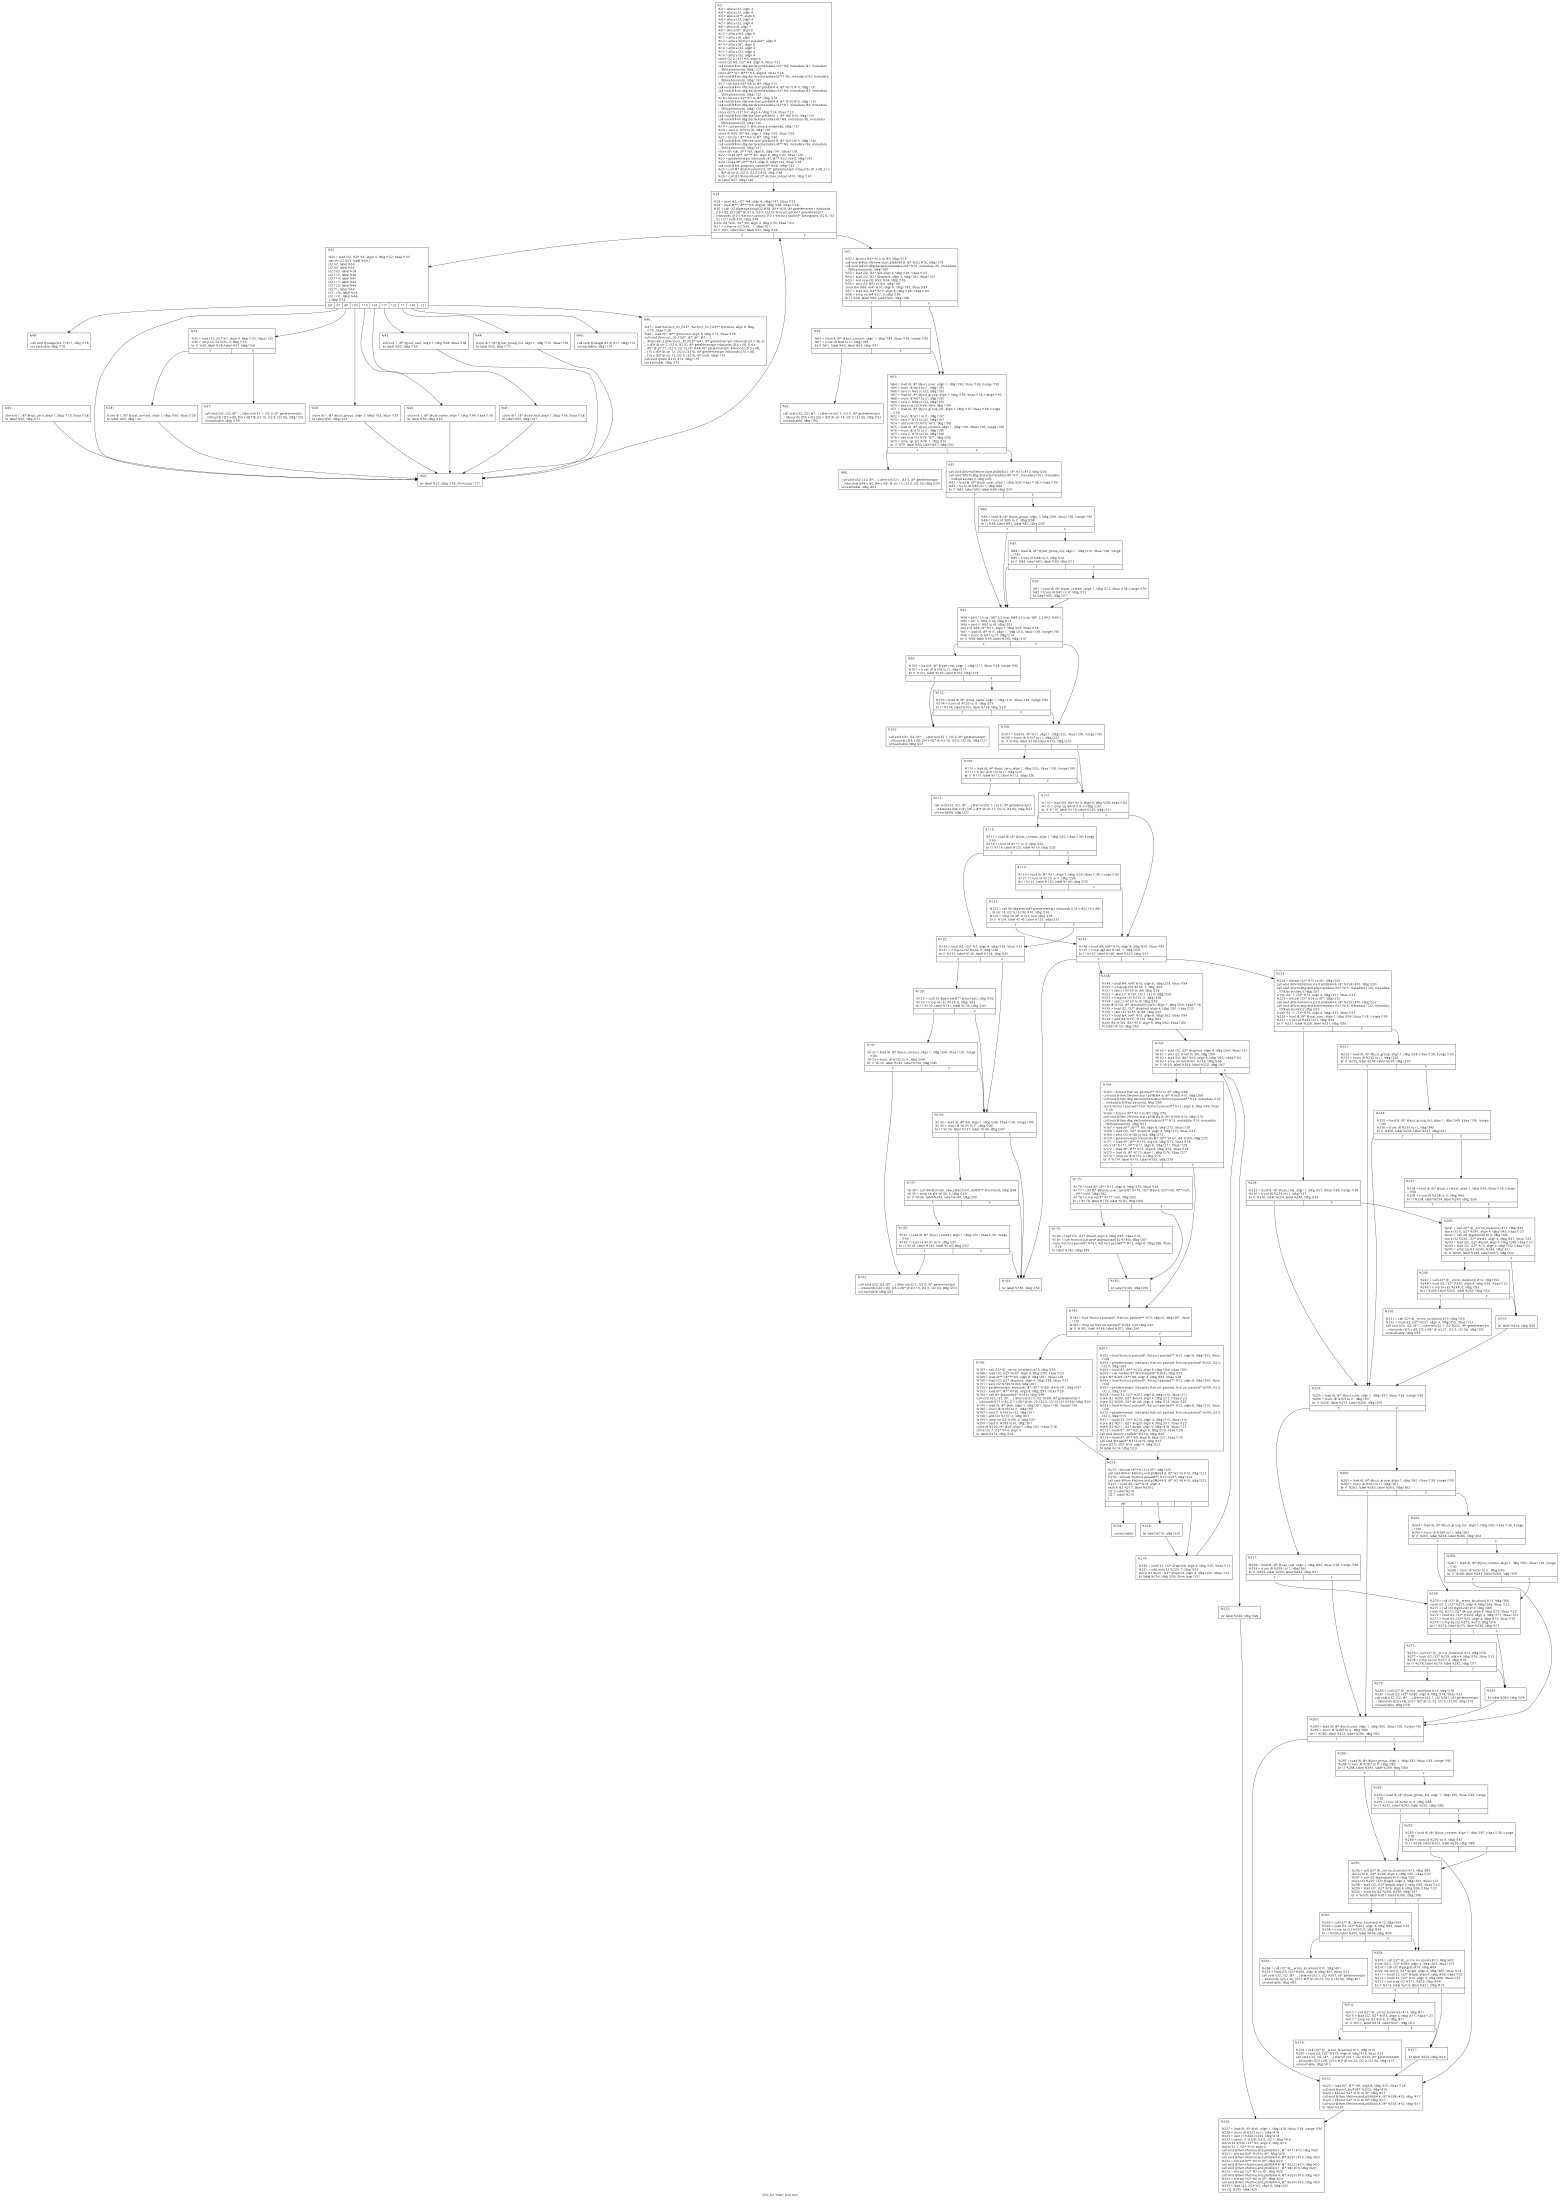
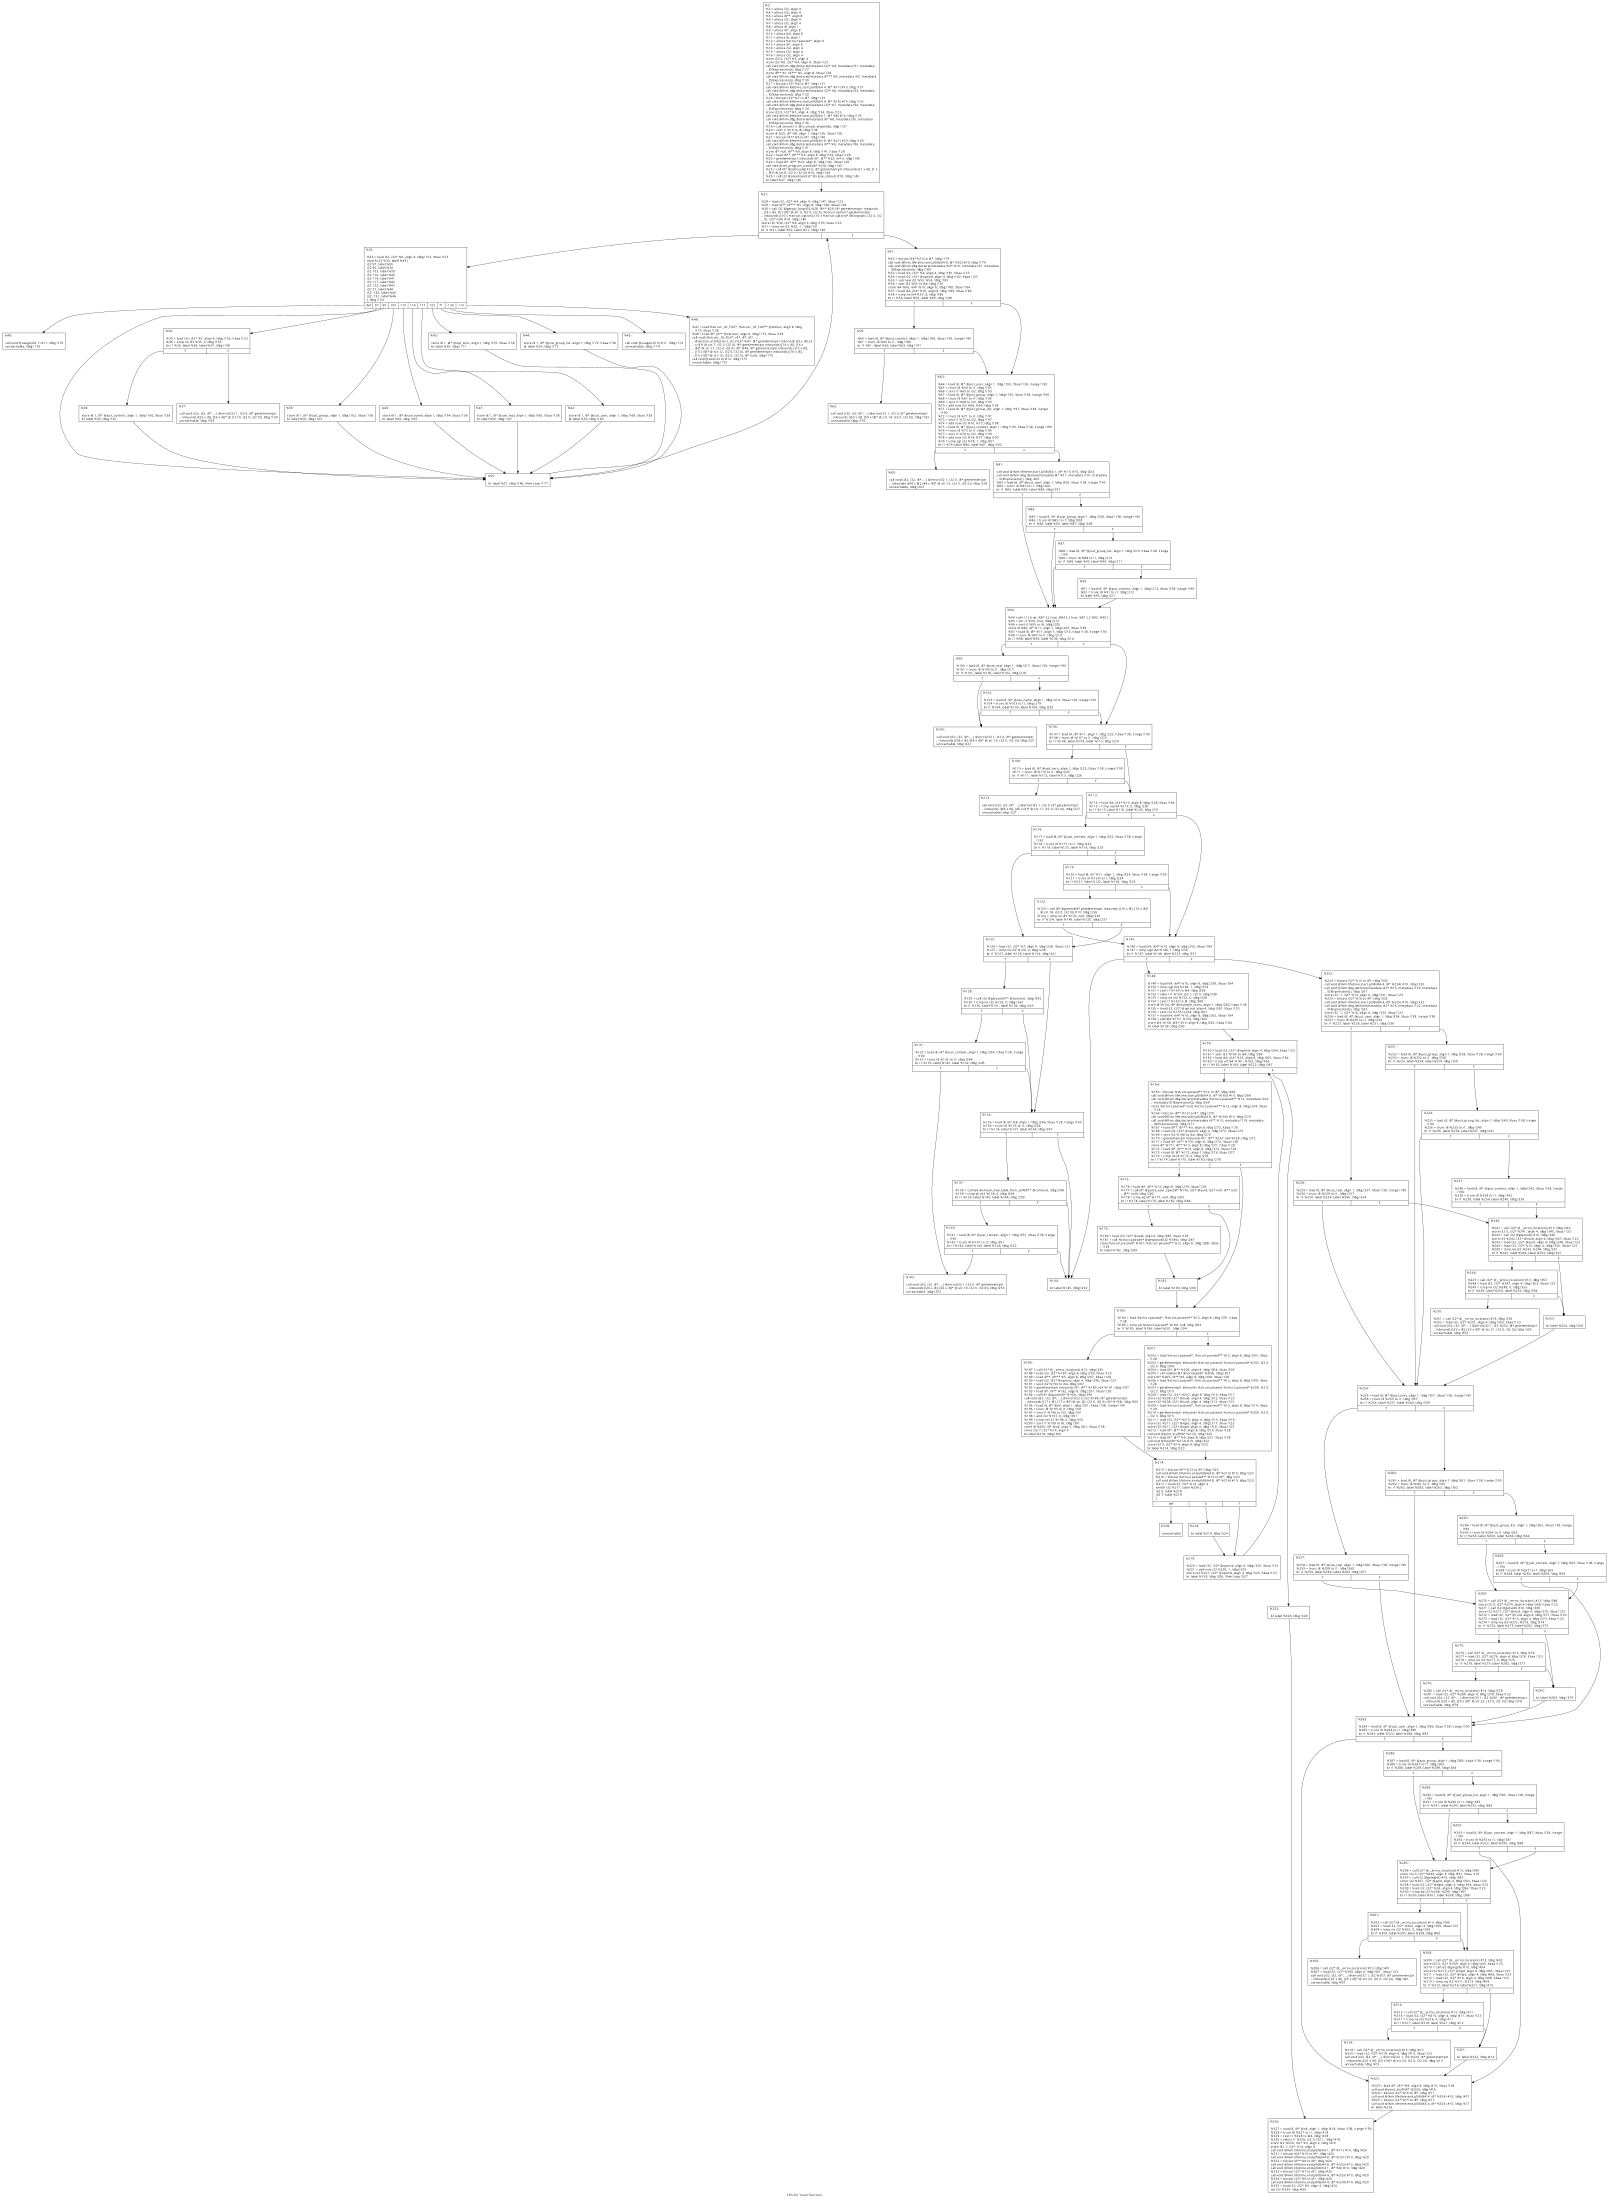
edge "%32:" -> "%43:": added
